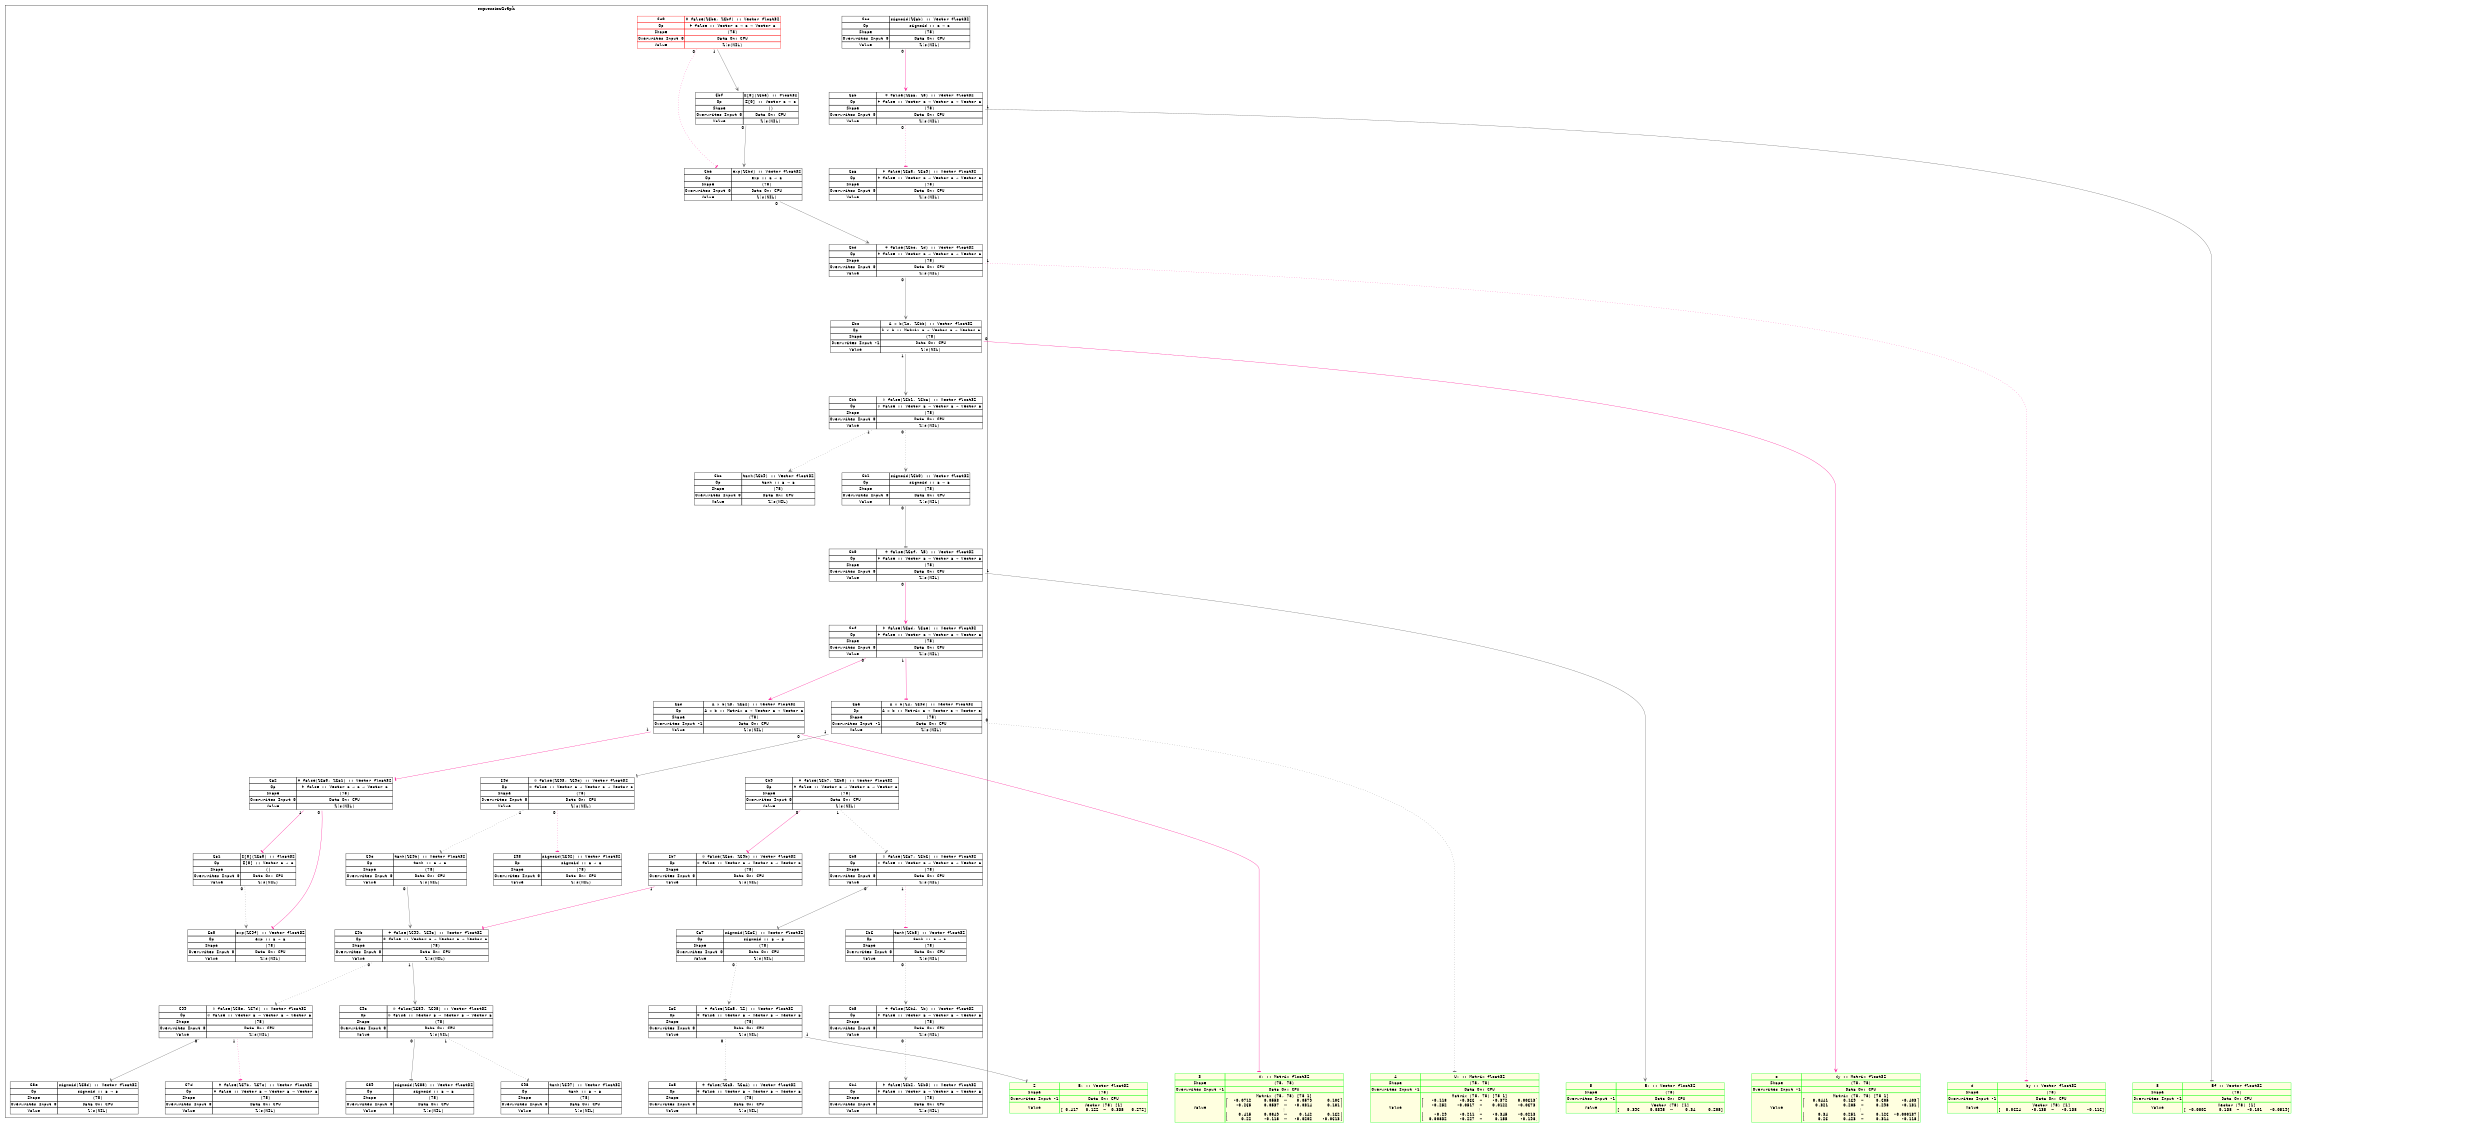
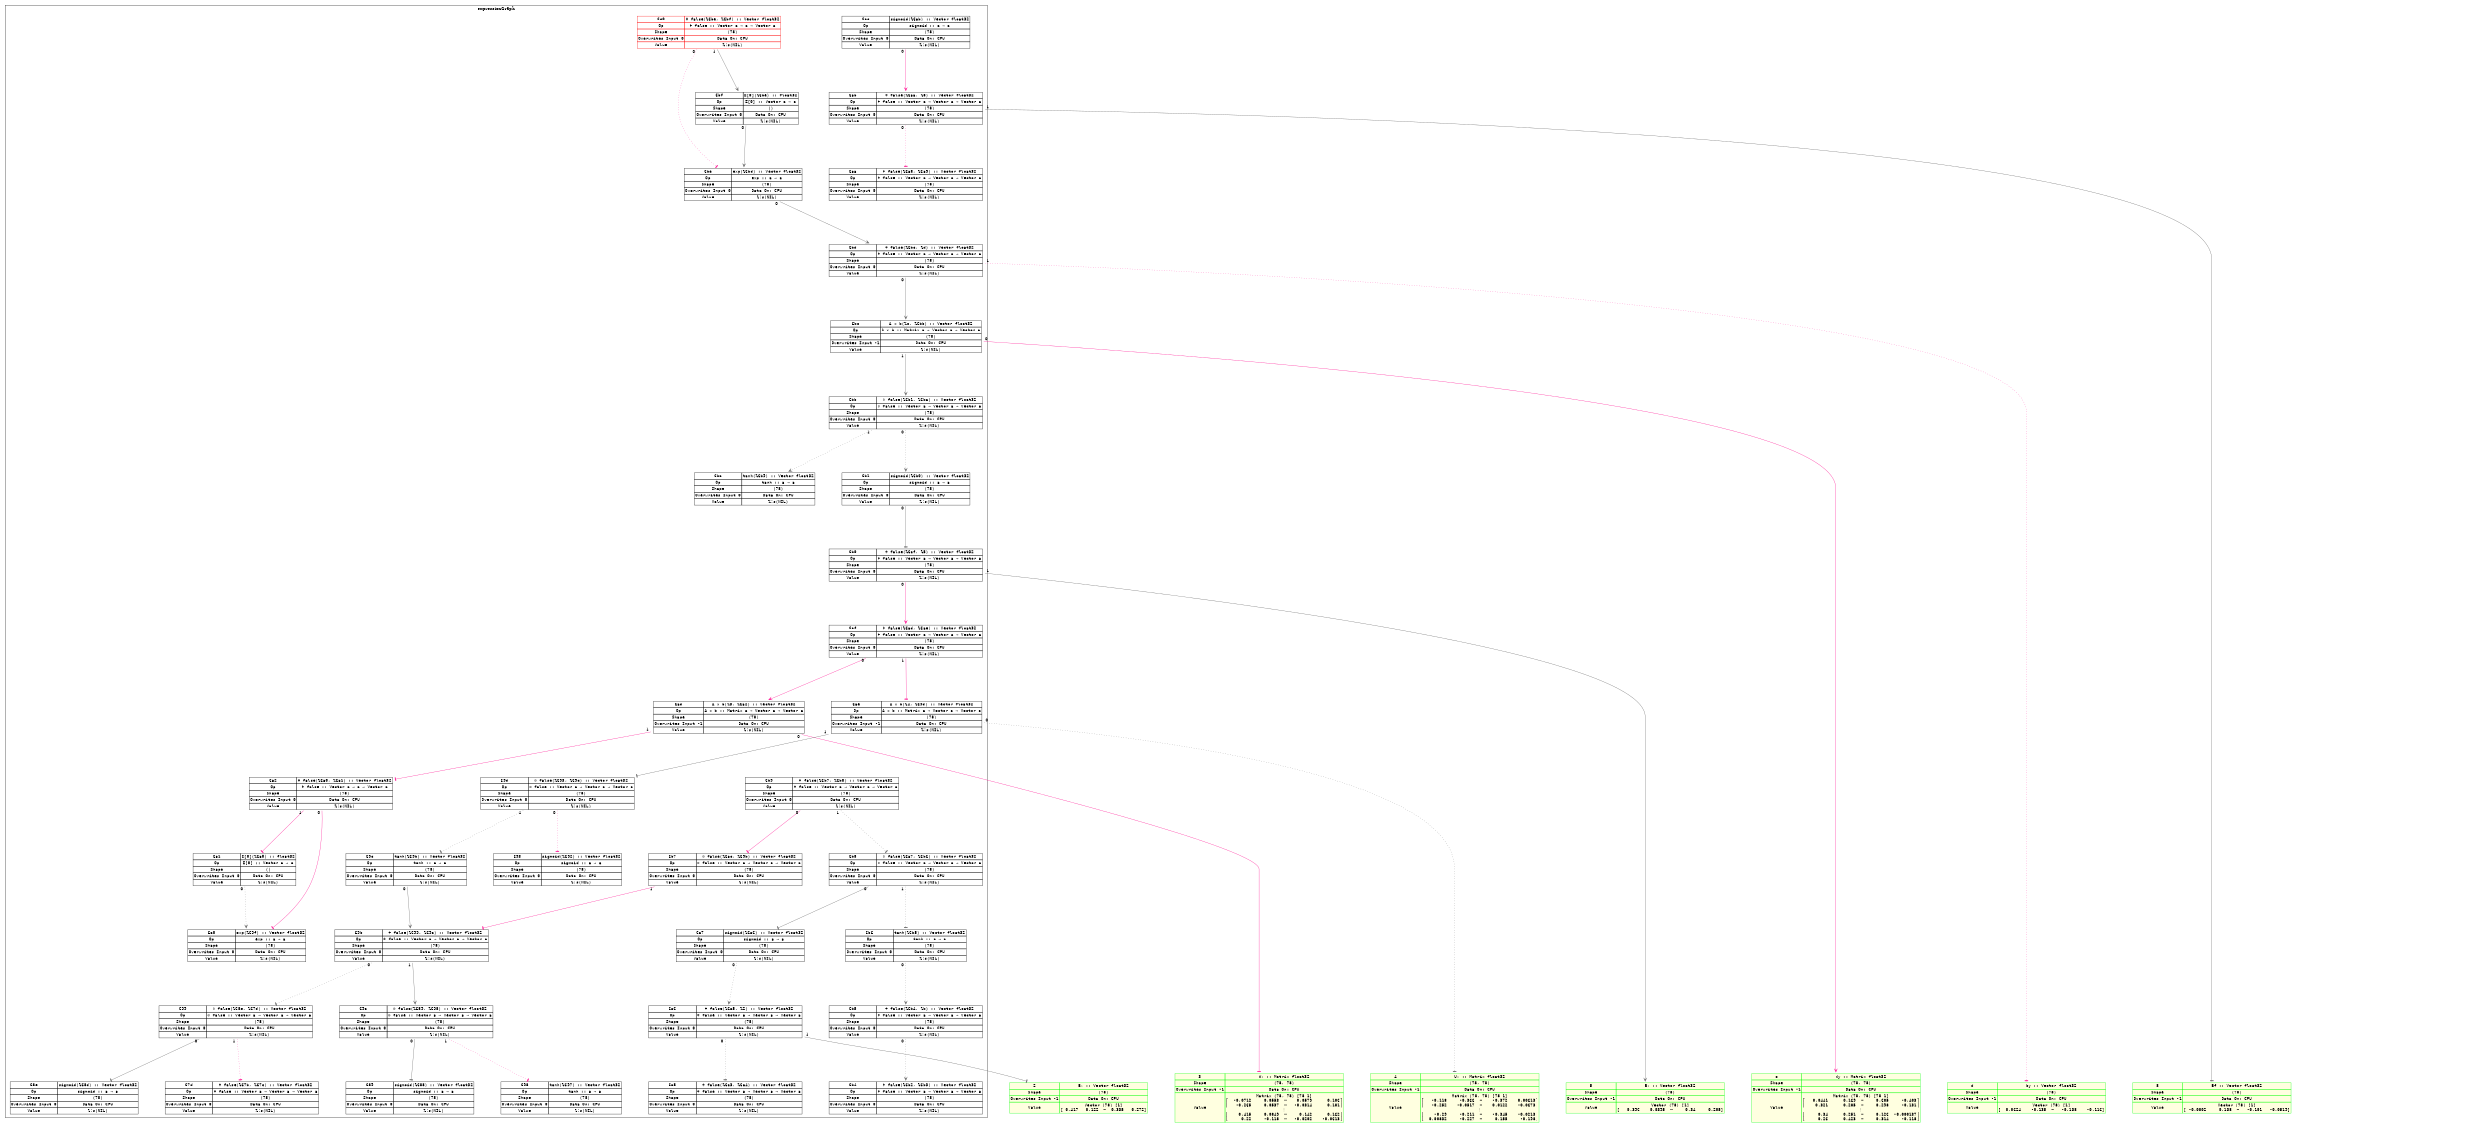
edge "6b8" -> "6b6": color deeppink -> gray40
edge "69a" -> "698": color gray40 -> deeppink
